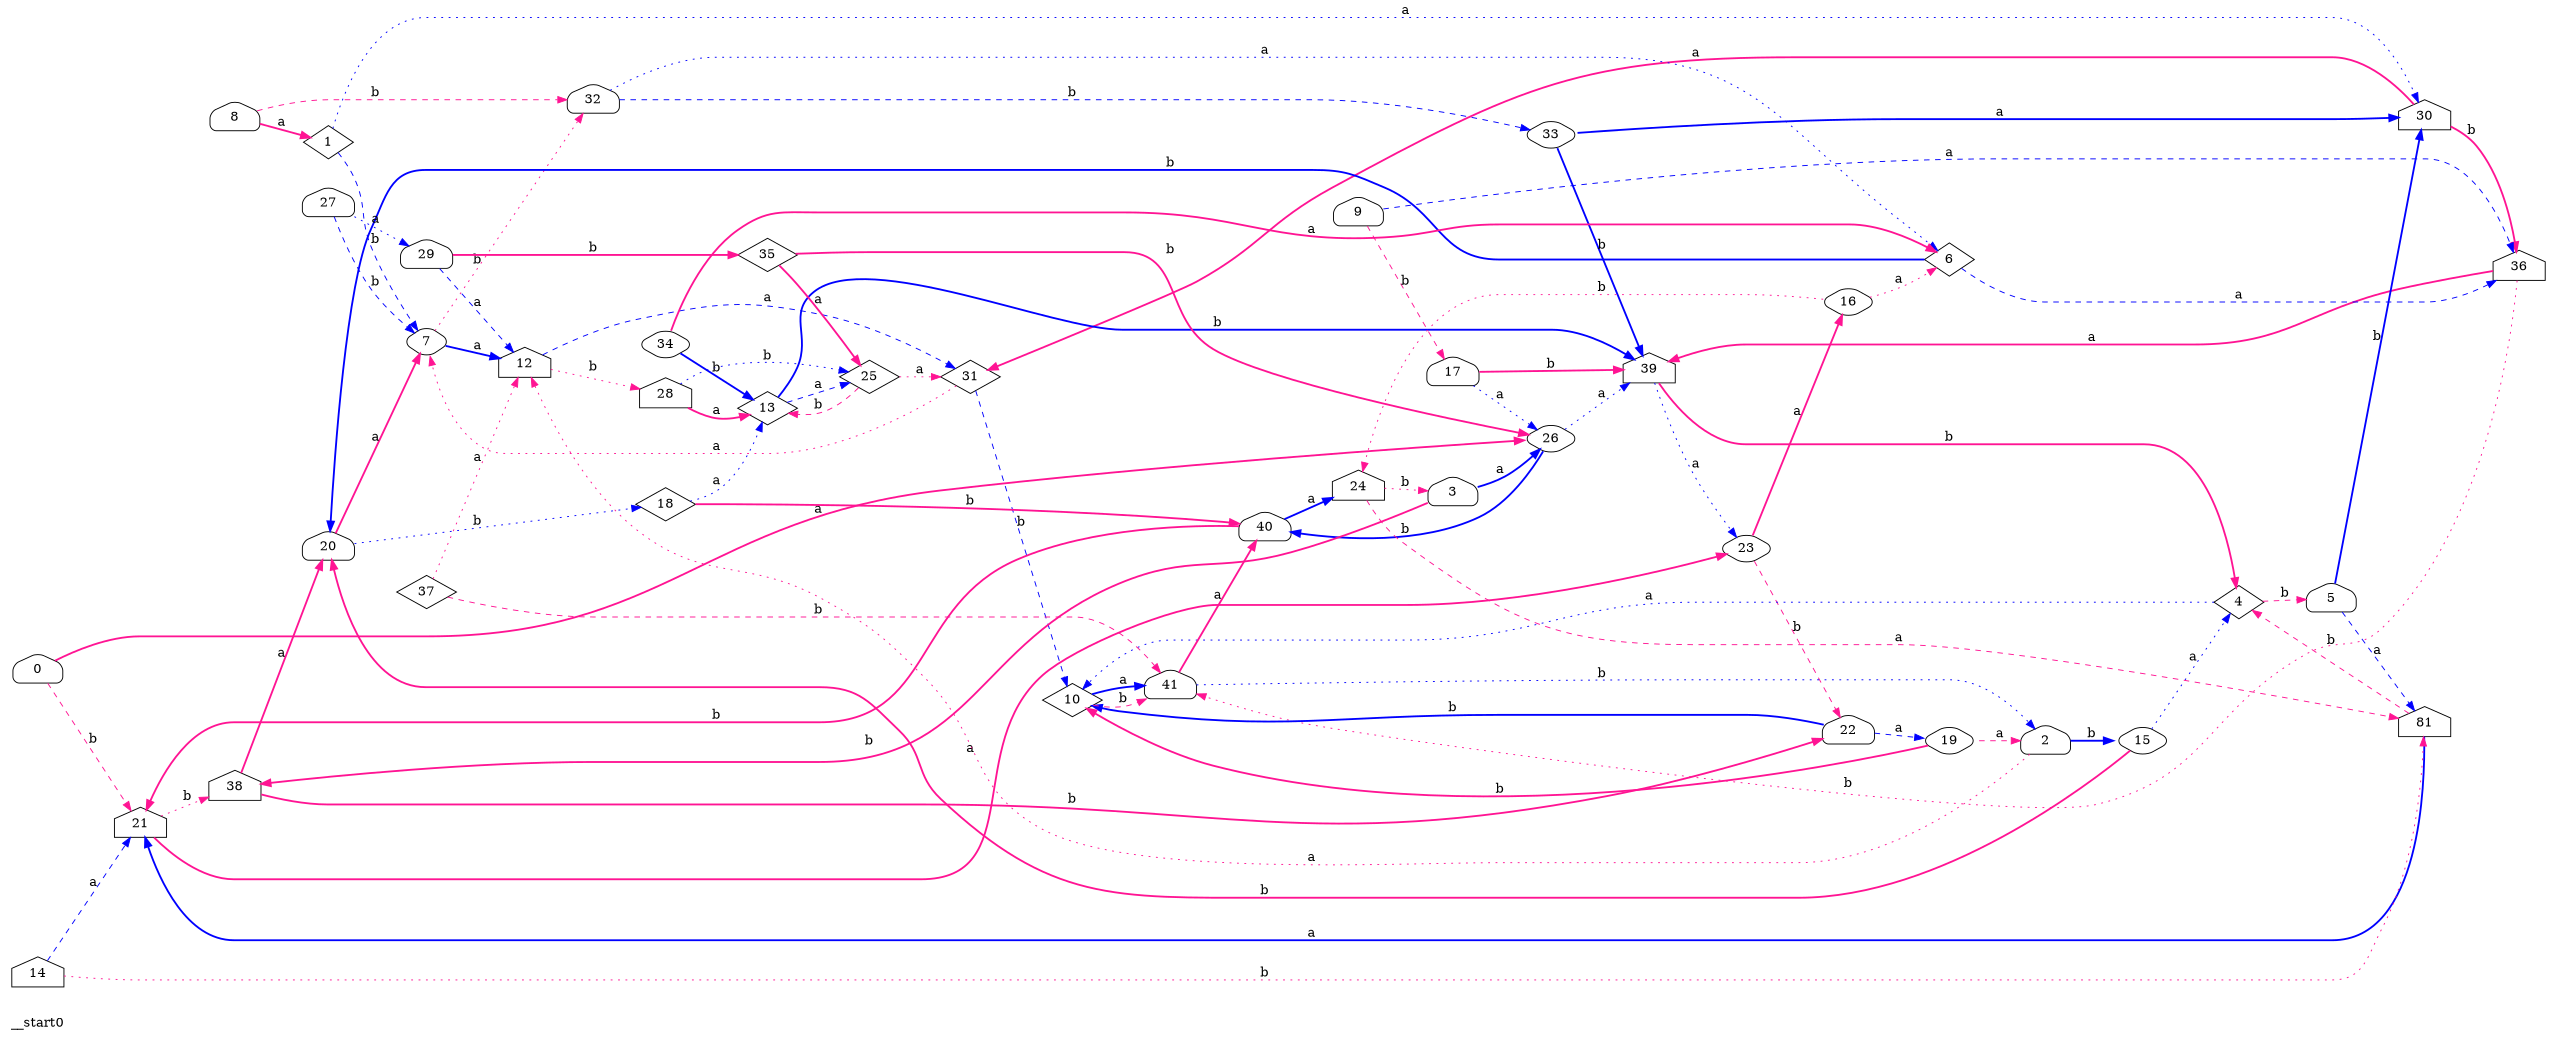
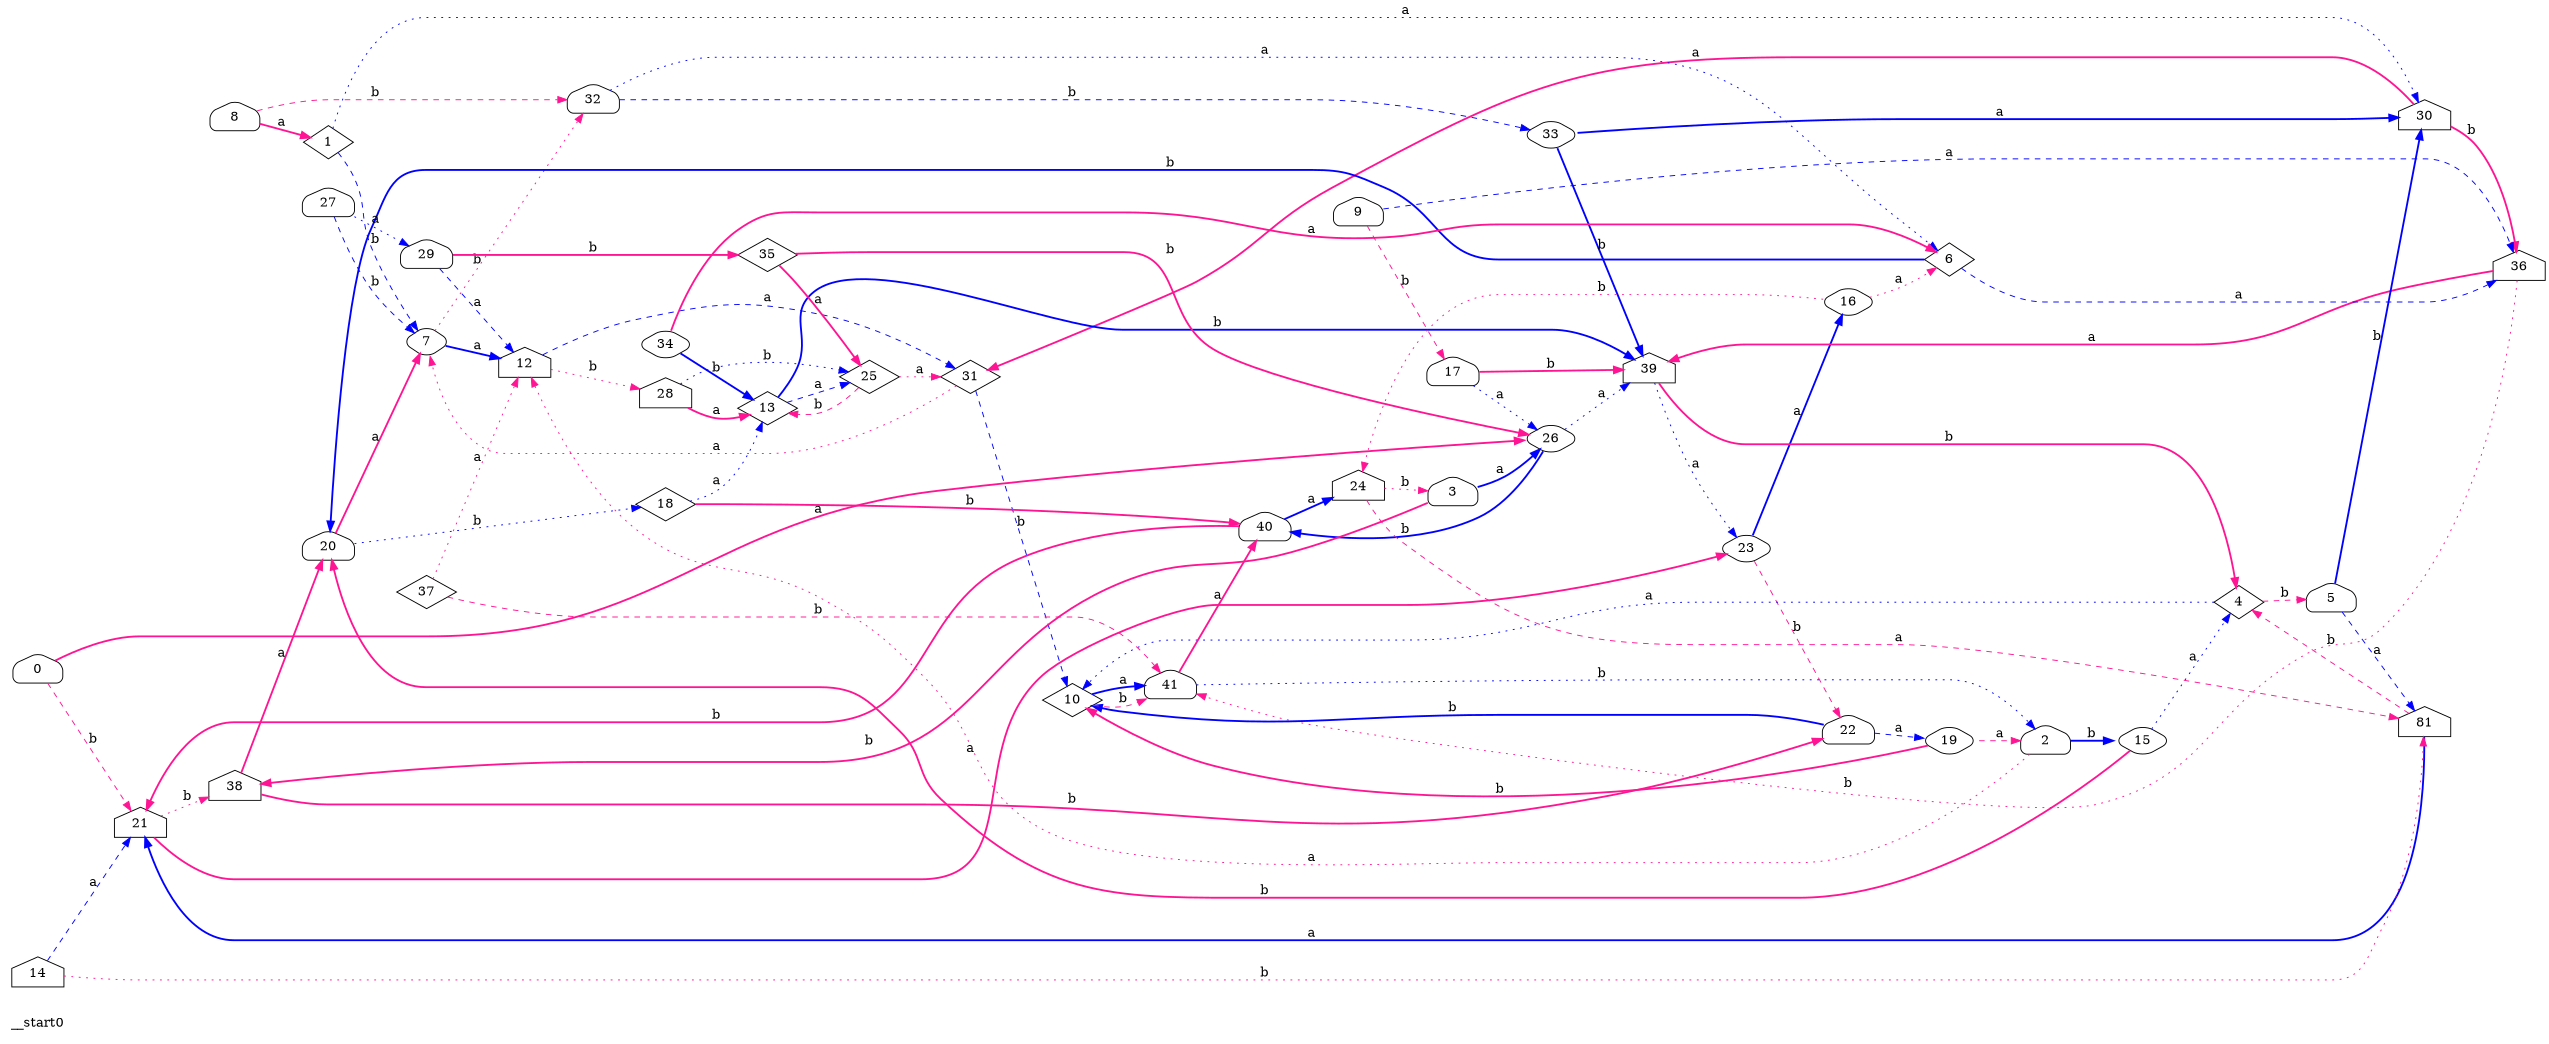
edge "23" -> "16": color deeppink -> blue
